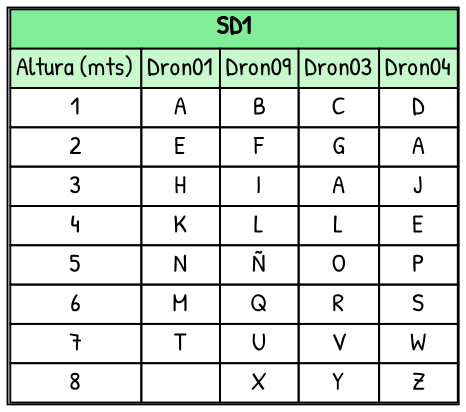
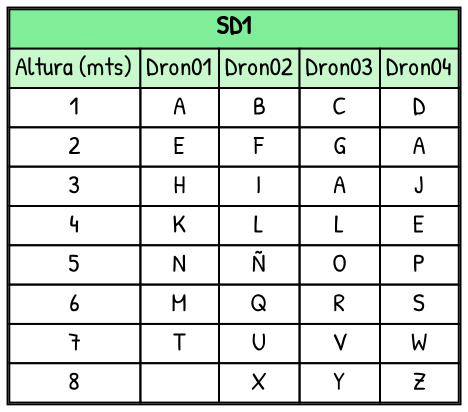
node "SD1": text "Dron09" -> "Dron02"
